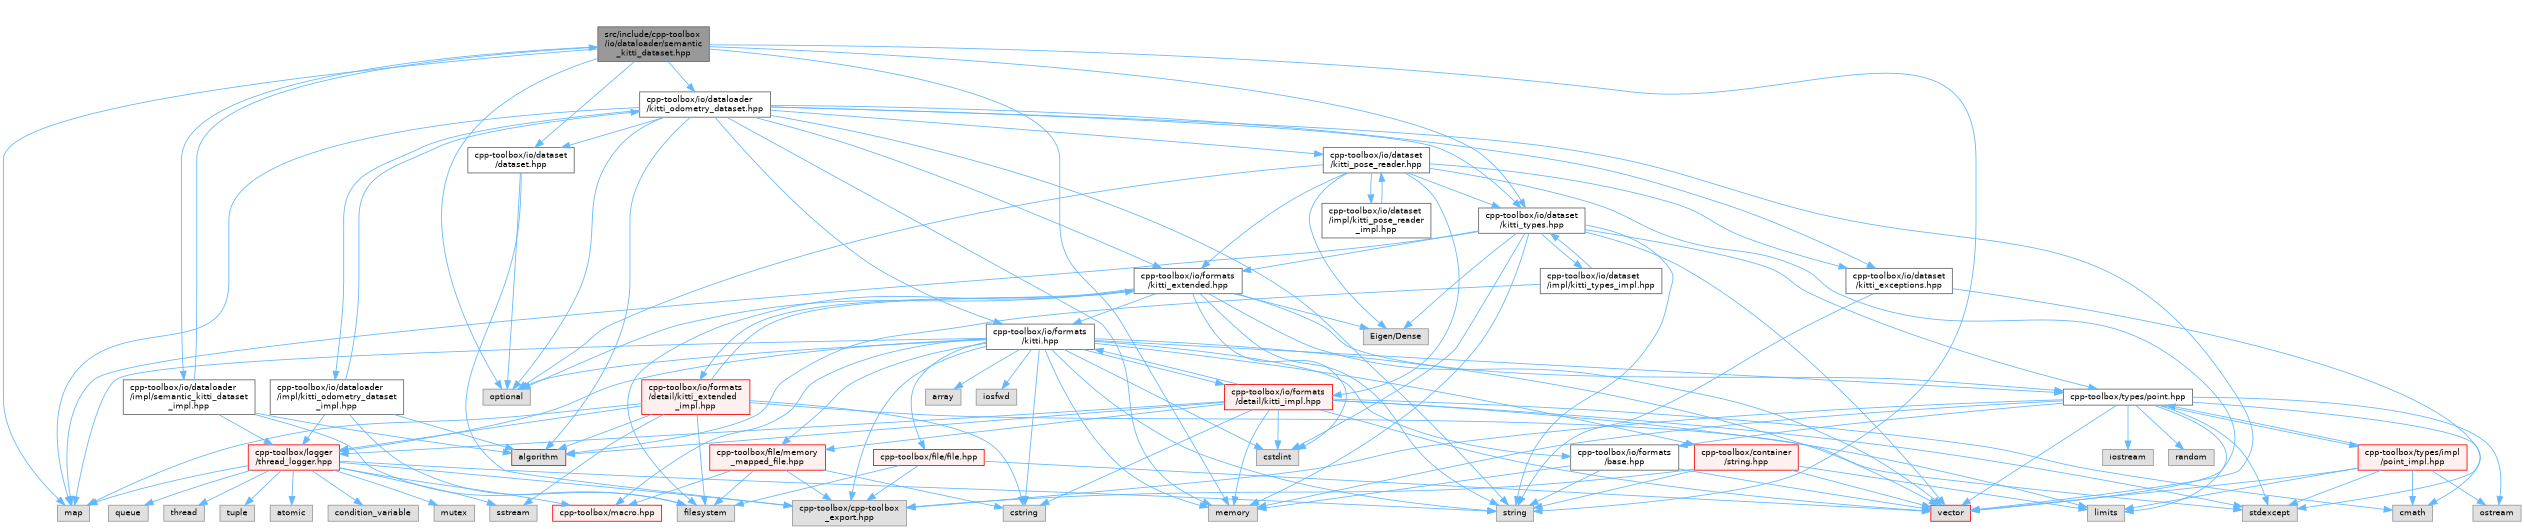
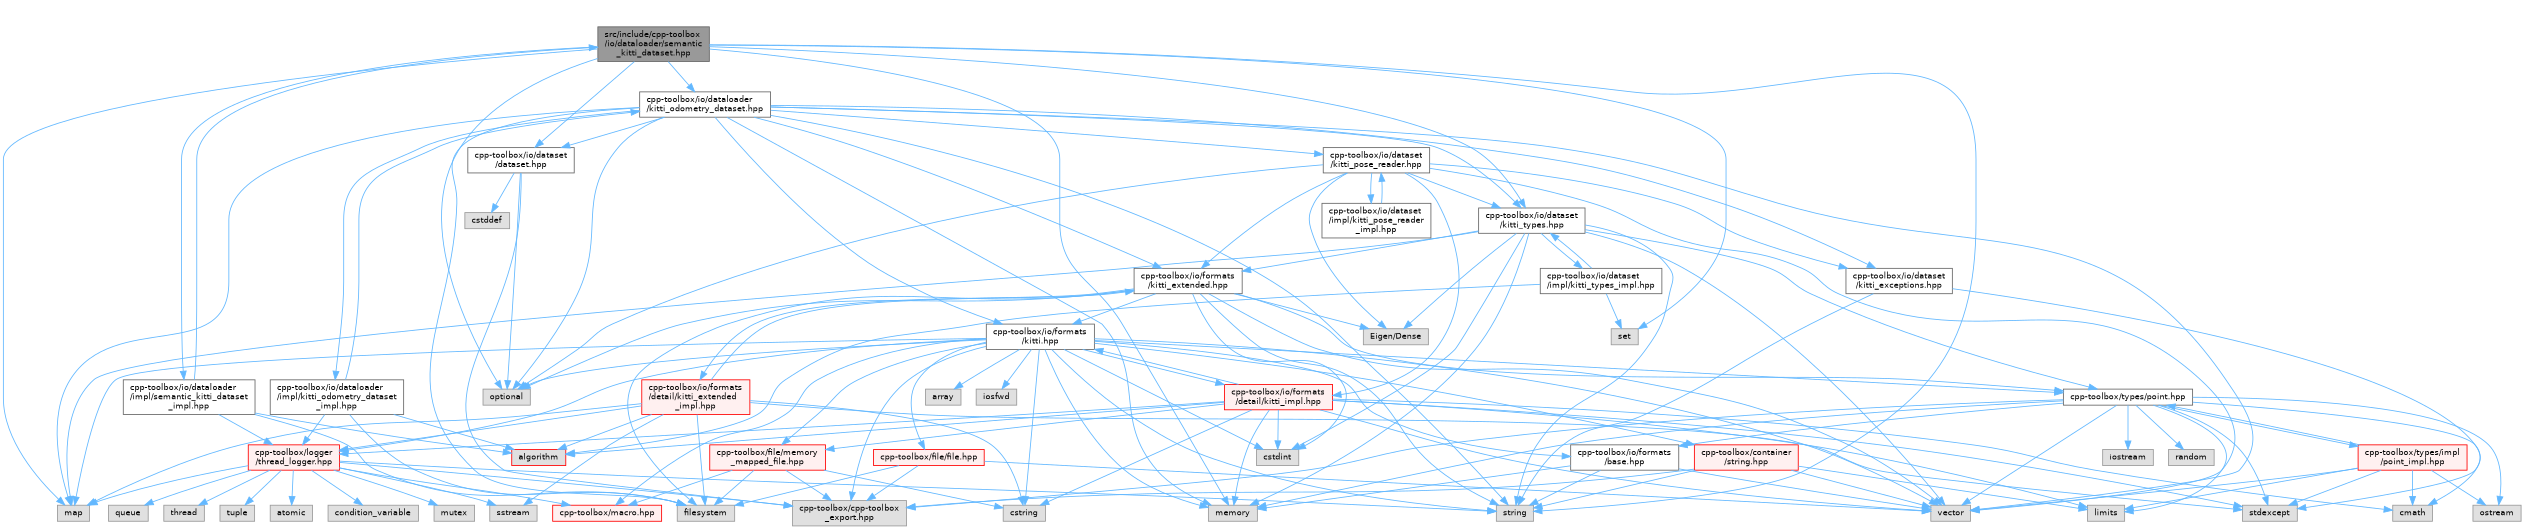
node "cstddef": added
edge "cpp-toolbox/io/dataloader /kitti_odometry_dataset.hpp" -> "algorithm": now "cpp-toolbox/io/dataloader /kitti_odometry_dataset.hpp" -> "filesystem"
node "set": added
node "vector": color red -> grey60
